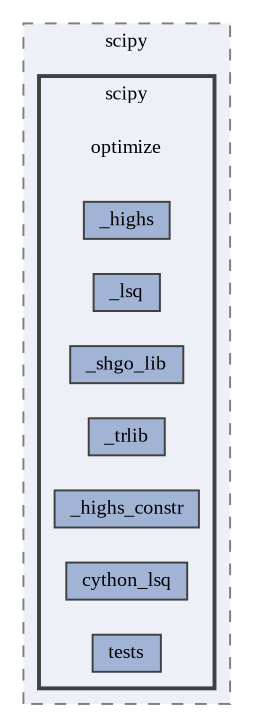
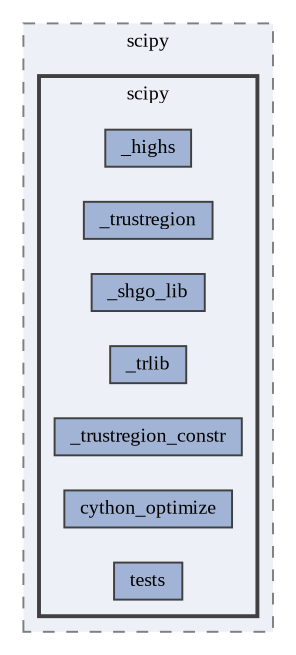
node "optimize": removed
node "_lsq": label "_lsq" -> "_trustregion"
node "_highs_constr": label "_highs_constr" -> "_trustregion_constr"
node "cython_lsq": label "cython_lsq" -> "cython_optimize"
